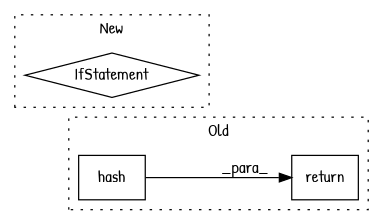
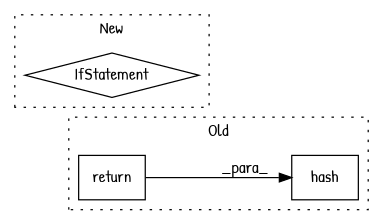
edge "hash" -> "return": reversed
